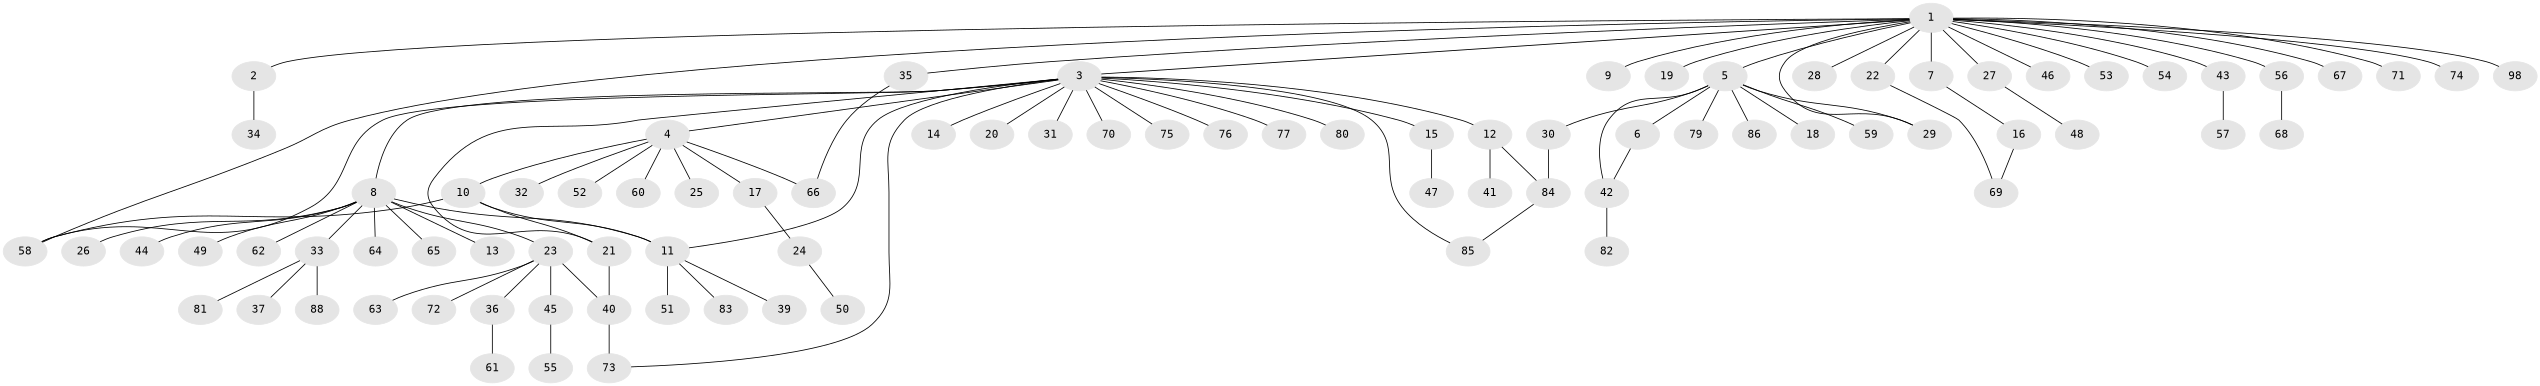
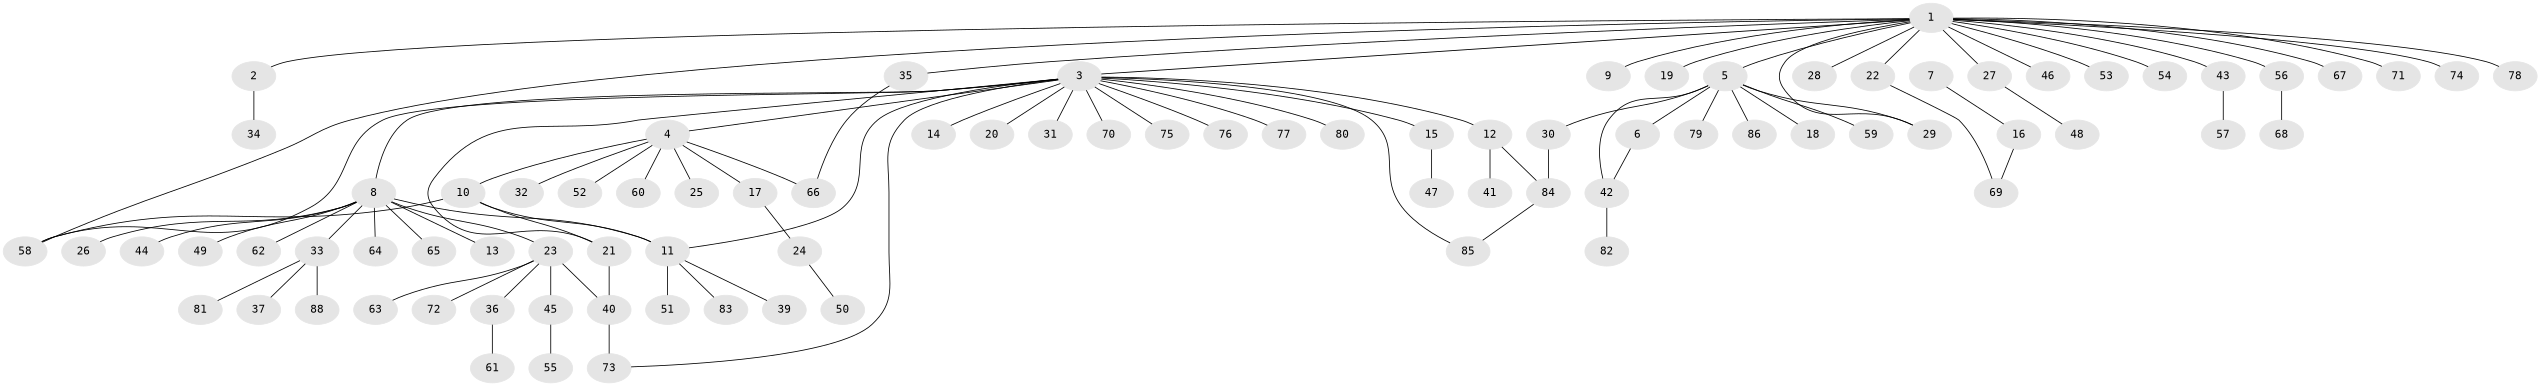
edge "1" -- "7": removed
node "98": label "98" -> "78"
